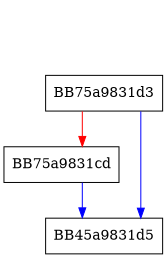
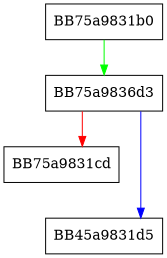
node "BB75a9831b0": added
node "BB75a9831d3": label "BB75a9831d3" -> "BB75a9836d3"
edge "BB75a9831cd" -> "BB45a9831d5": removed
